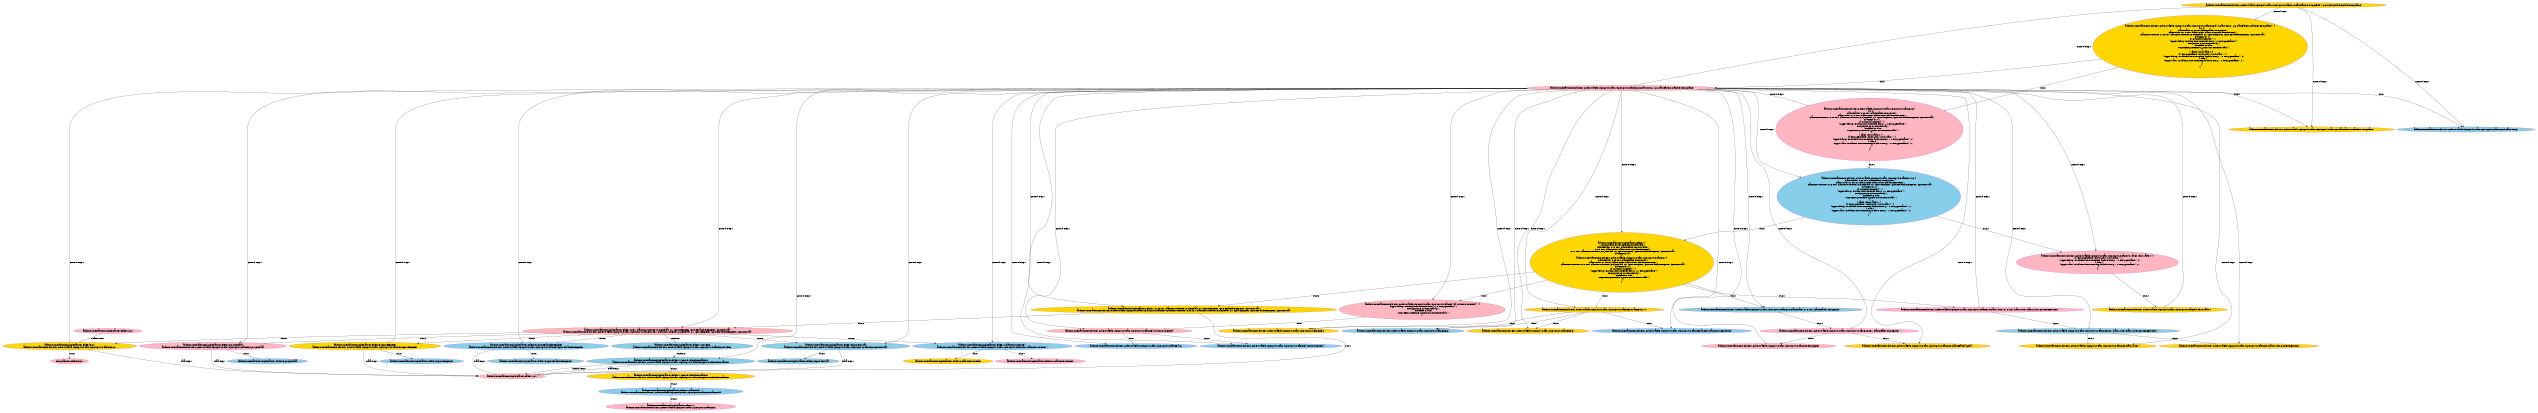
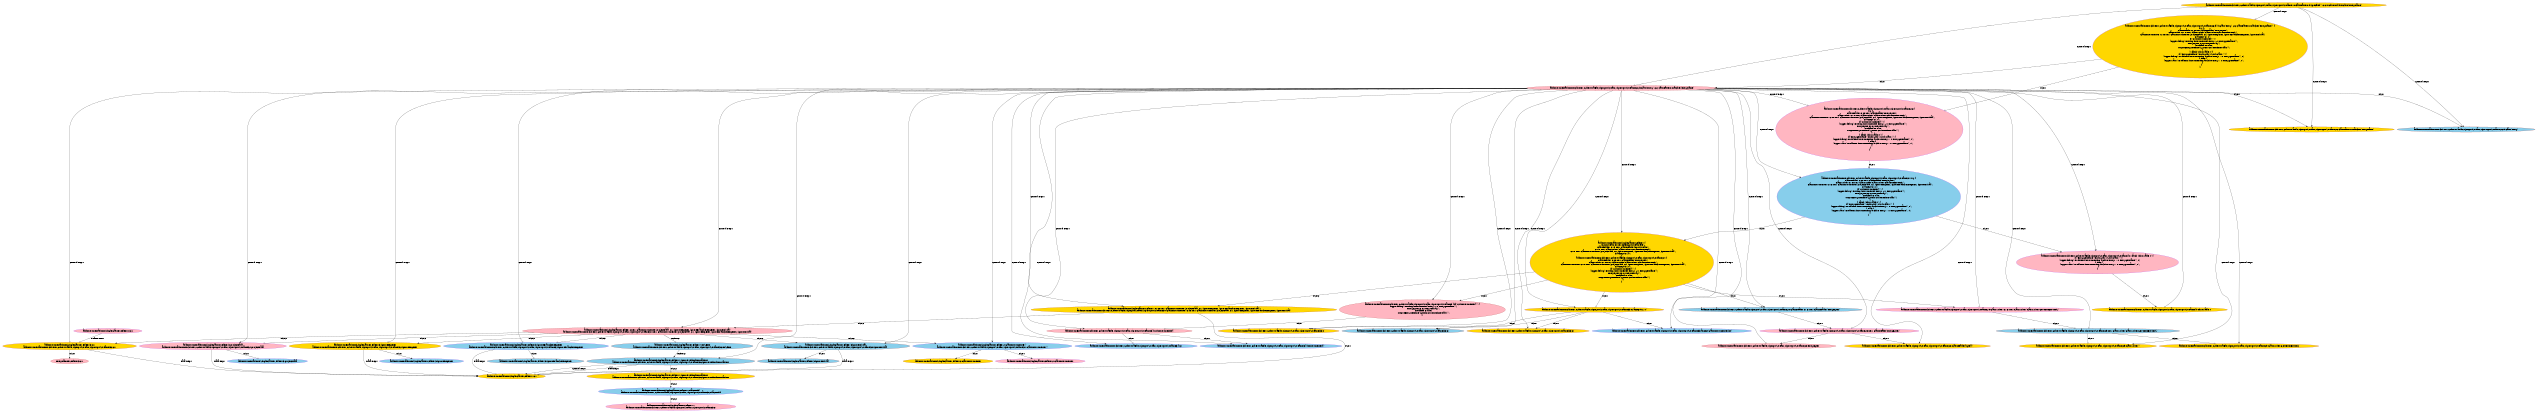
node "addInstrumentationToSingleClass#?,File#11:cv": fillcolor lightpink -> gold
